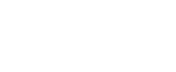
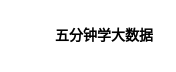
node "五分钟学大数据": added
